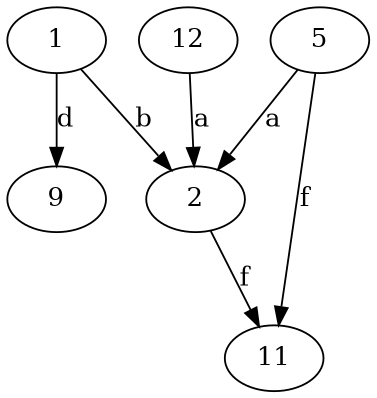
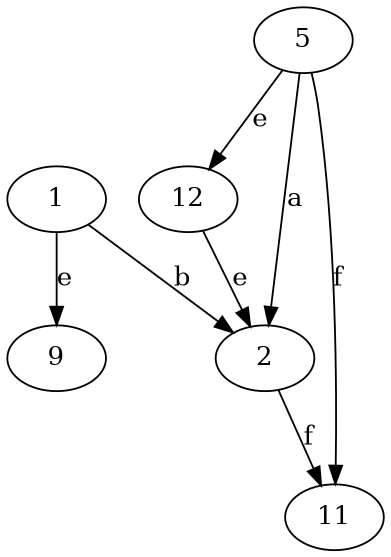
edge "5" -> "12": added, label "e"
edge "1" -> "9": label "d" -> "e"
edge "12" -> "2": label "a" -> "e"
